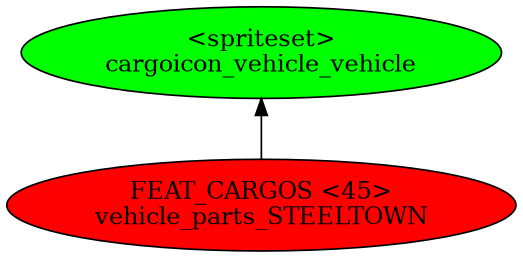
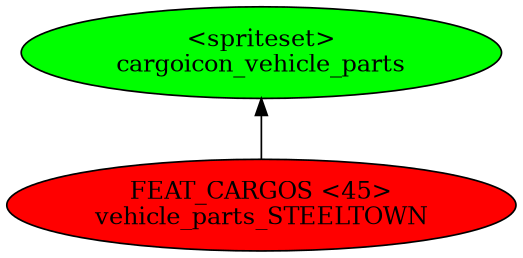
node "<spriteset> cargoicon_vehicle_vehicle": label "<spriteset> cargoicon_vehicle_vehicle" -> "<spriteset> cargoicon_vehicle_parts"
